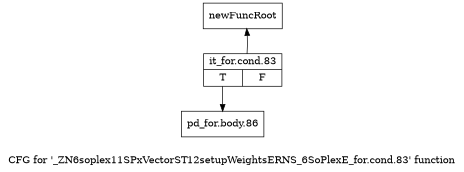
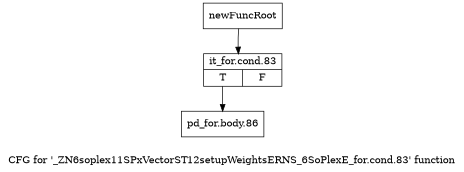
edge "it_for.cond.83" -> "newFuncRoot": reversed
